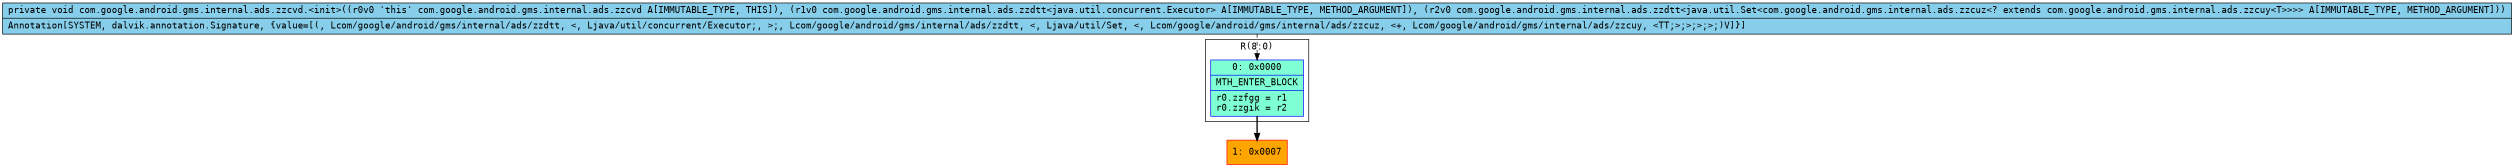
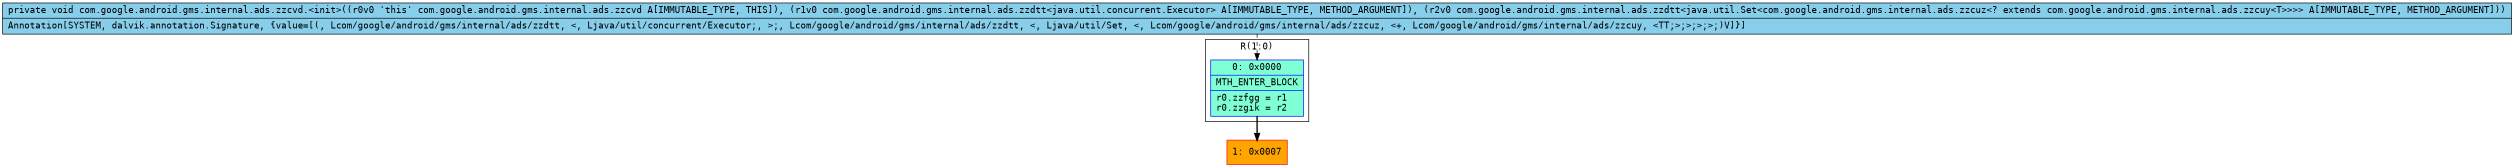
cluster "R(8:0)": label "R(8:0)" -> "R(1:0)"
